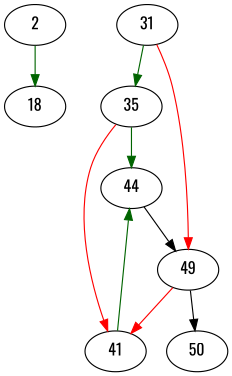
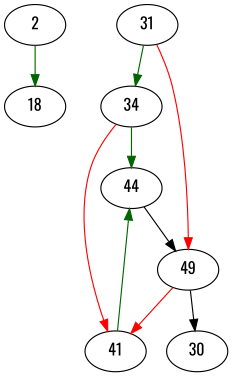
node "35": label "35" -> "34"
node "50": label "50" -> "30"
